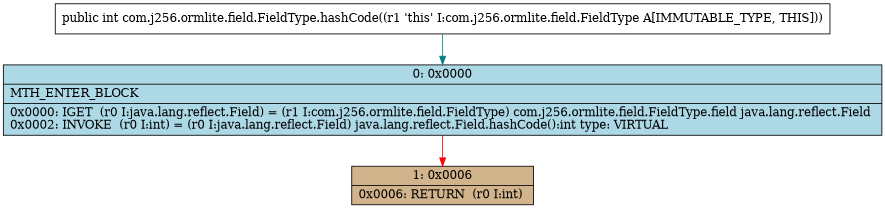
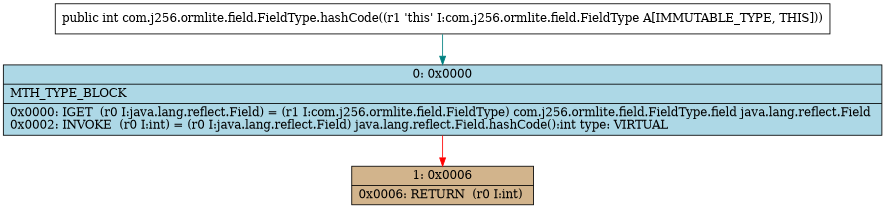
node "0: 0x0000": text "MTH_ENTER_BLOCK" -> "MTH_TYPE_BLOCK"
